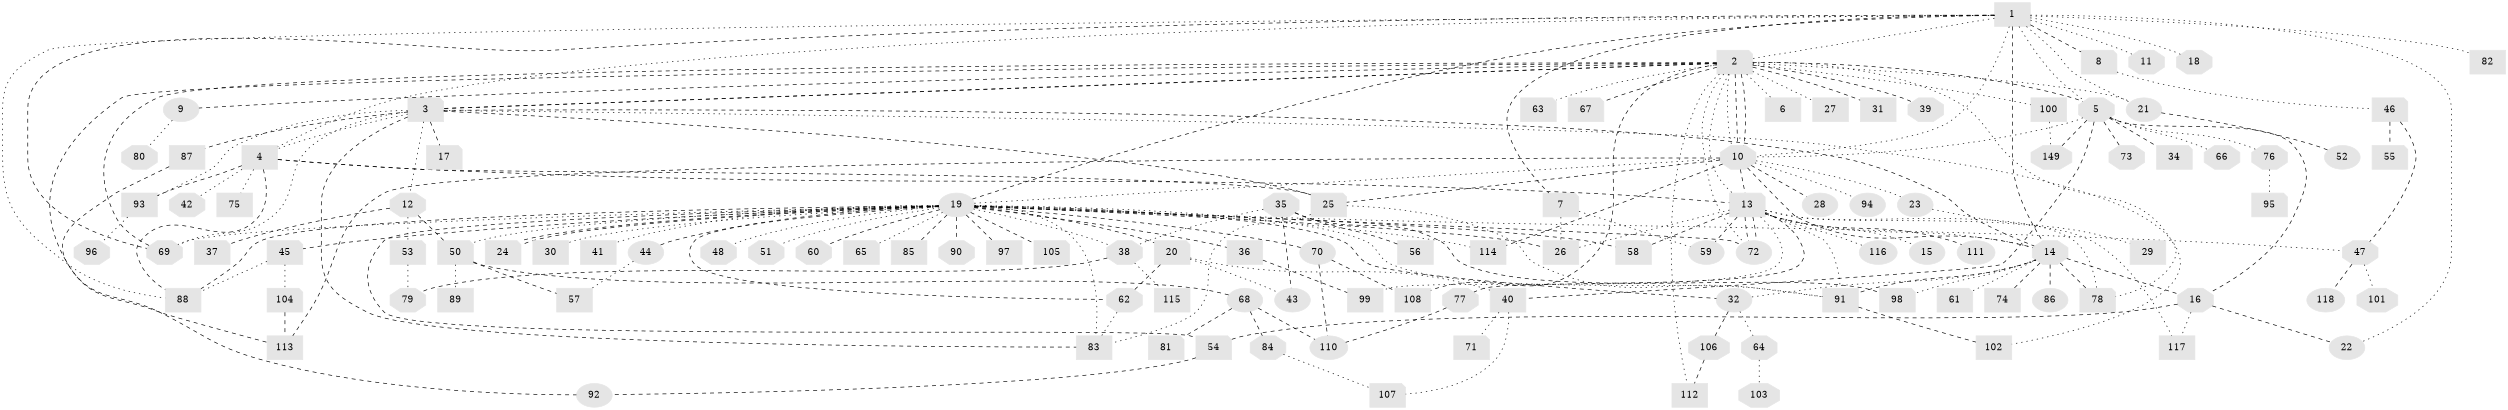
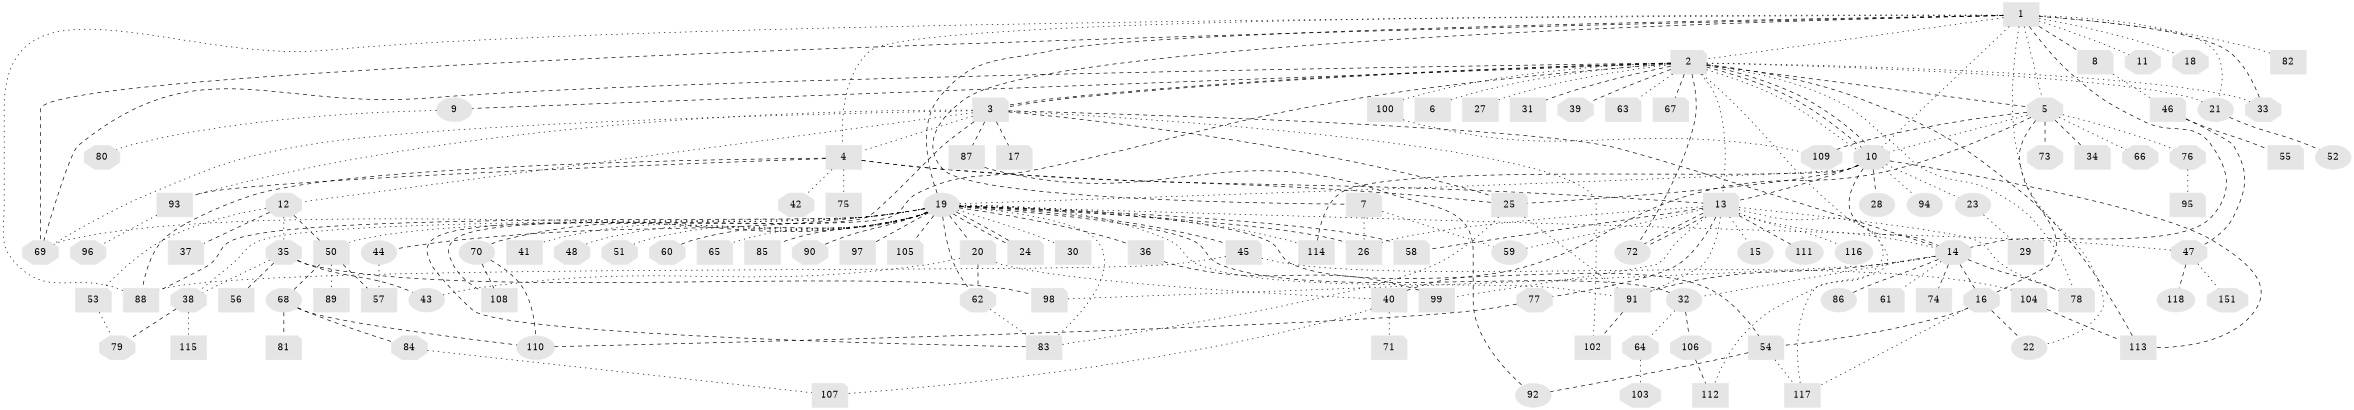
node "33": added
edge "2" -- "72": style dotted -> dashed
node "149": label "149" -> "109"
edge "12" -- "35": added
edge "19" -- "72": removed
edge "13" -- "59": style dashed -> dotted
node "101": label "101" -> "151"
edge "54" -- "117": added
